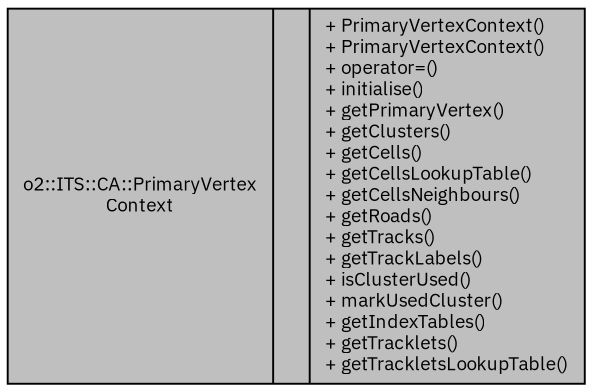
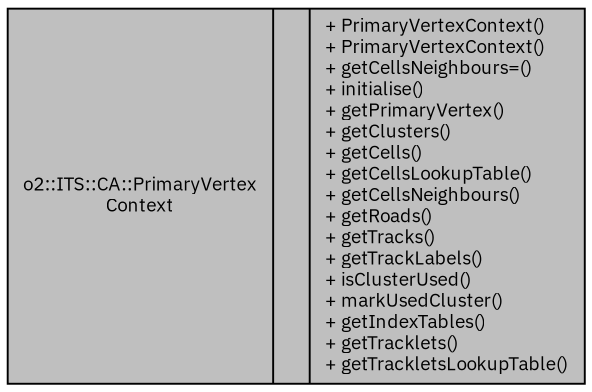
node "o2::ITS::CA::PrimaryVertex": text "+ operator=()" -> "+ getCellsNeighbours=()"
